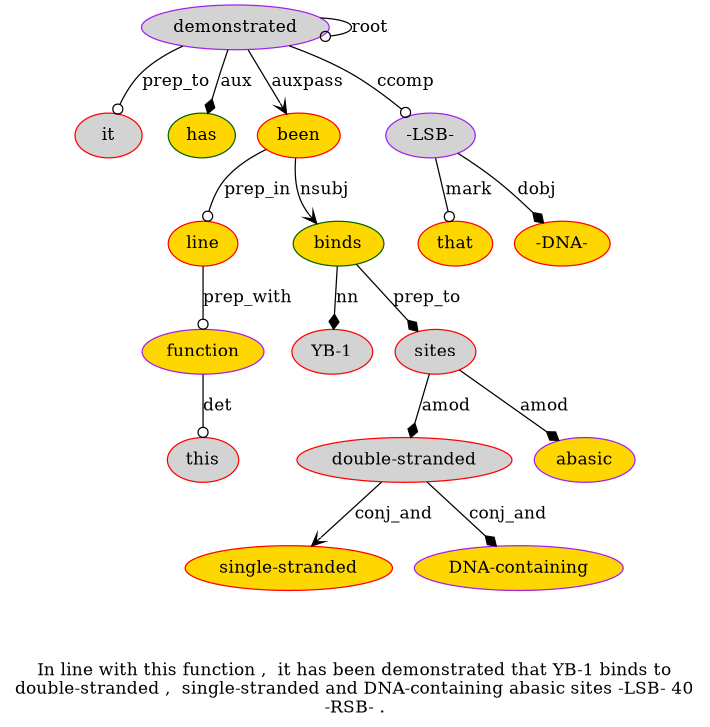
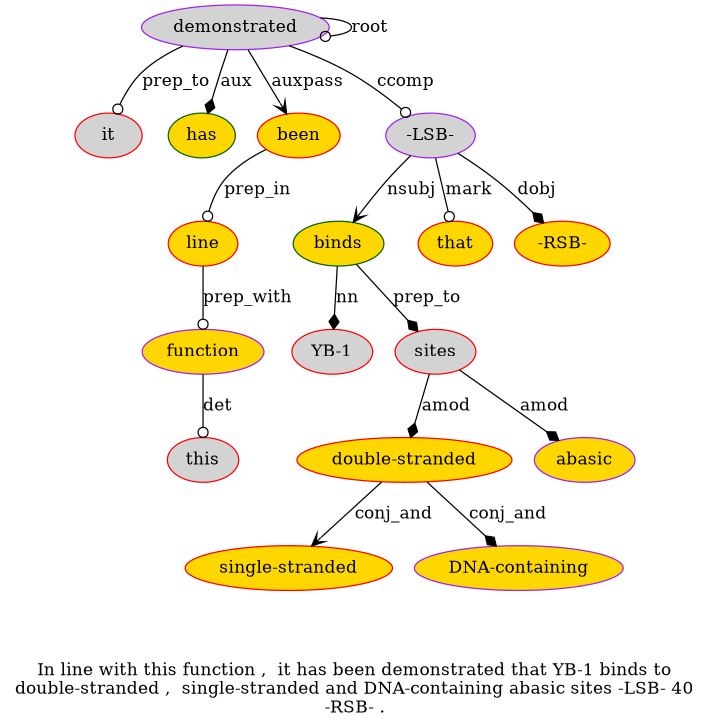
edge "been" -> "binds": now "-LSB-" -> "binds"
node "-DNA-": label "-DNA-" -> "-RSB-"
node "double-stranded": fillcolor lightgrey -> gold
